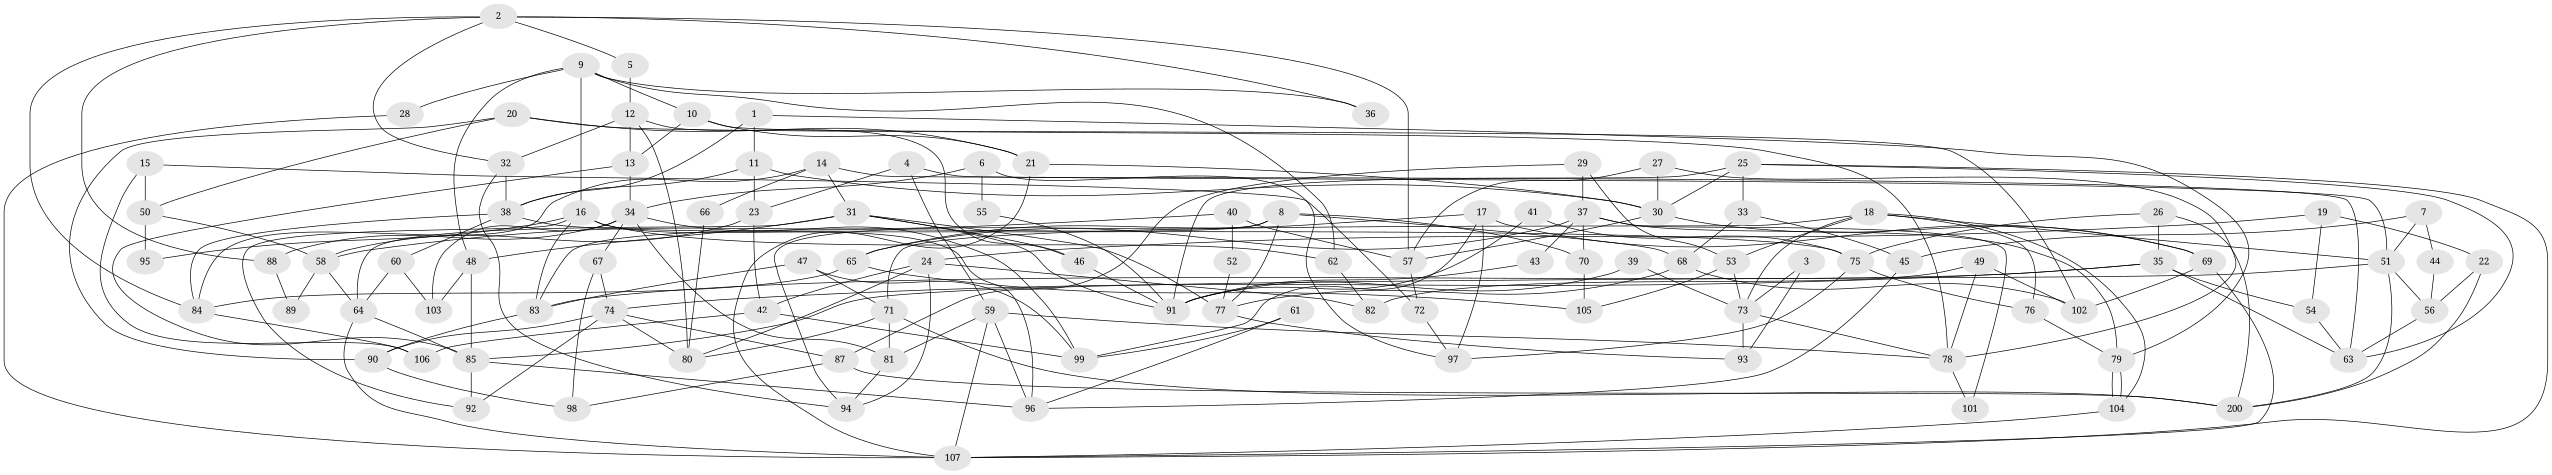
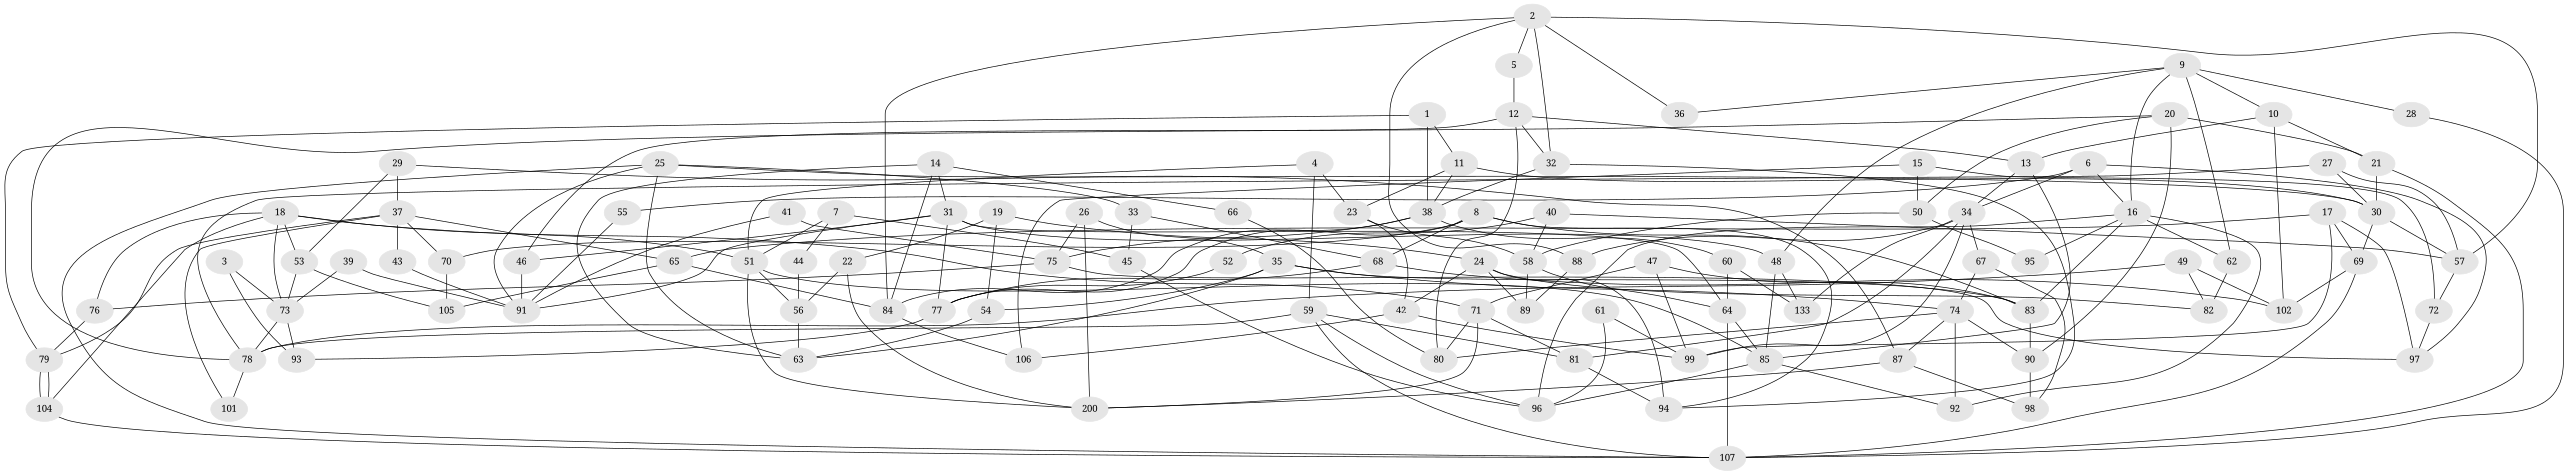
edge "6" -- "16": added
node "103": label "103" -> "133"
edge "24" -- "80": now "24" -- "89"
